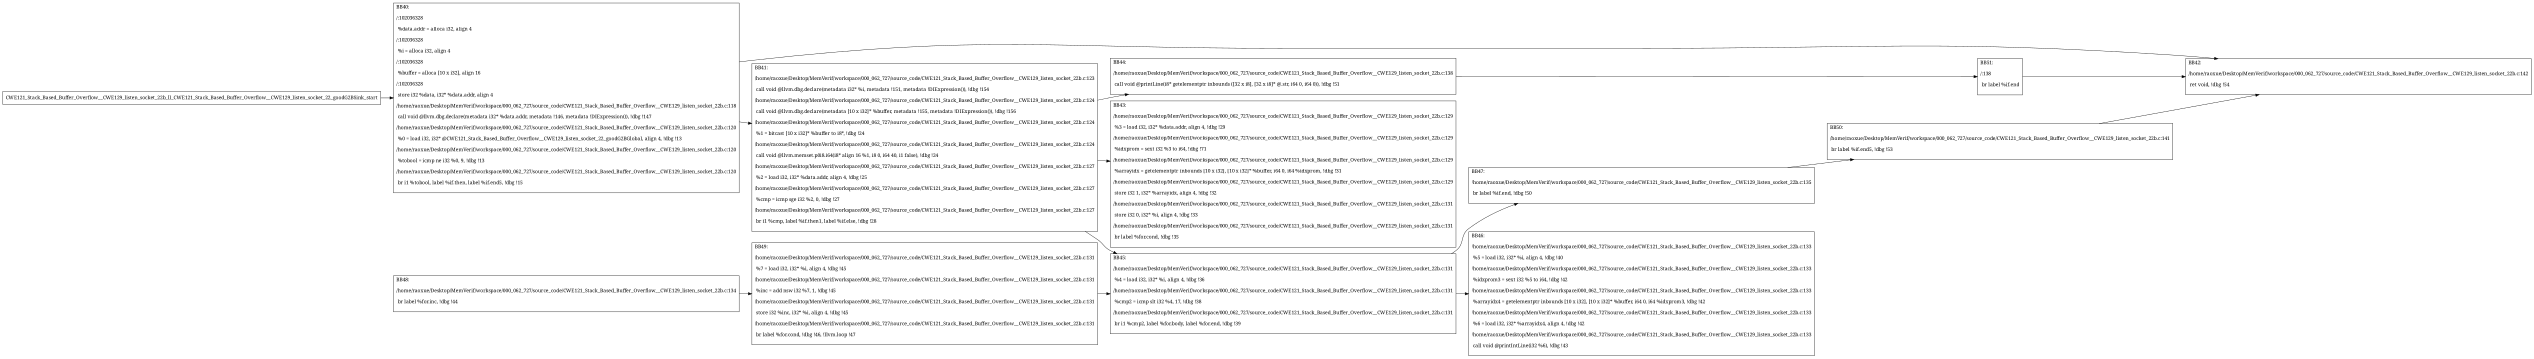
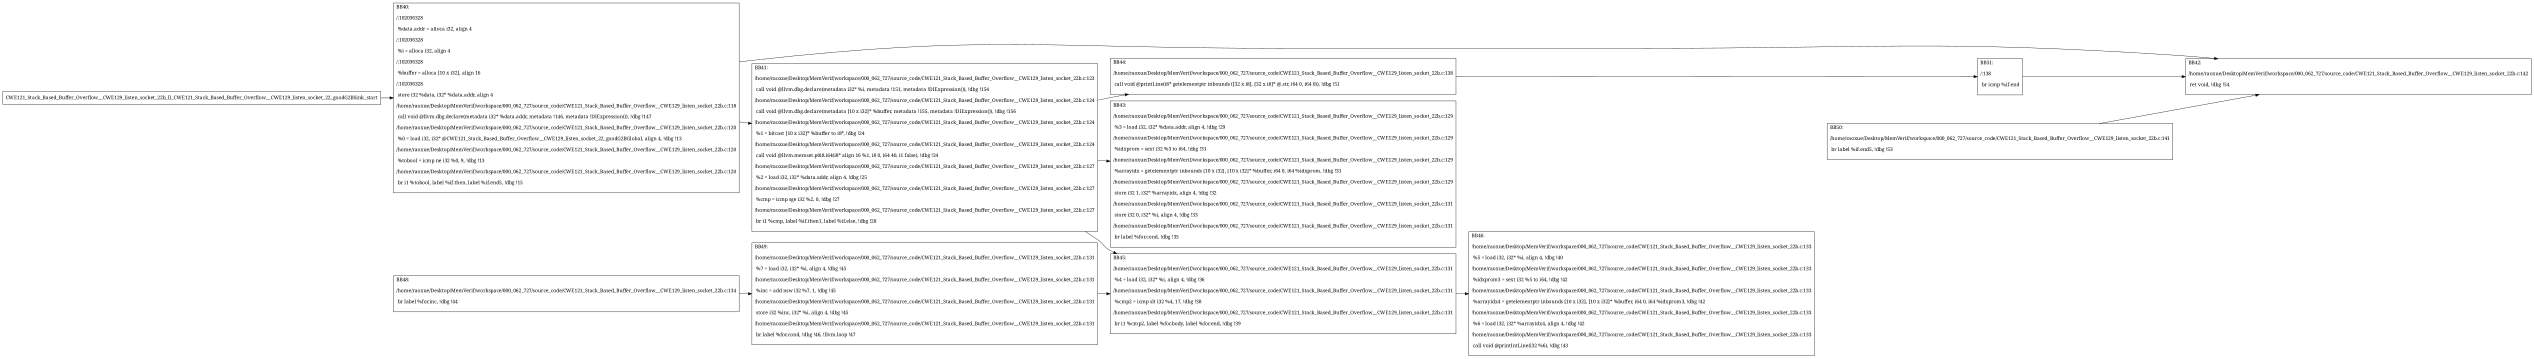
node "BB51:": text "br label %if.end" -> "br icmp %if.end"
node "BB43:": text "%idxprom = sext i32 %3 to i64, !dbg !71" -> "%idxprom = sext i32 %3 to i64, !dbg !31"
node "BB47:": removed
